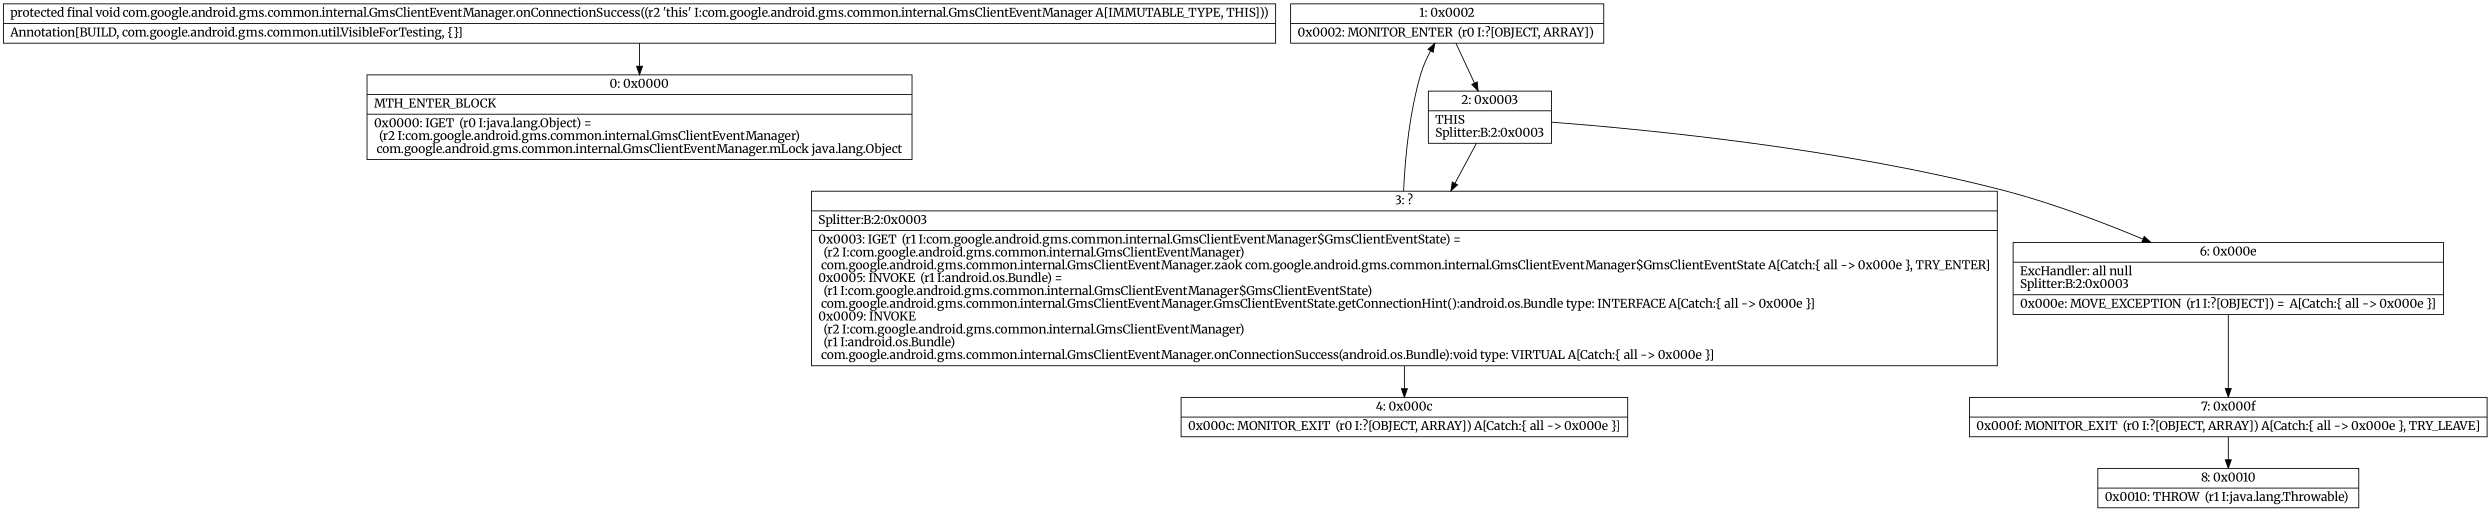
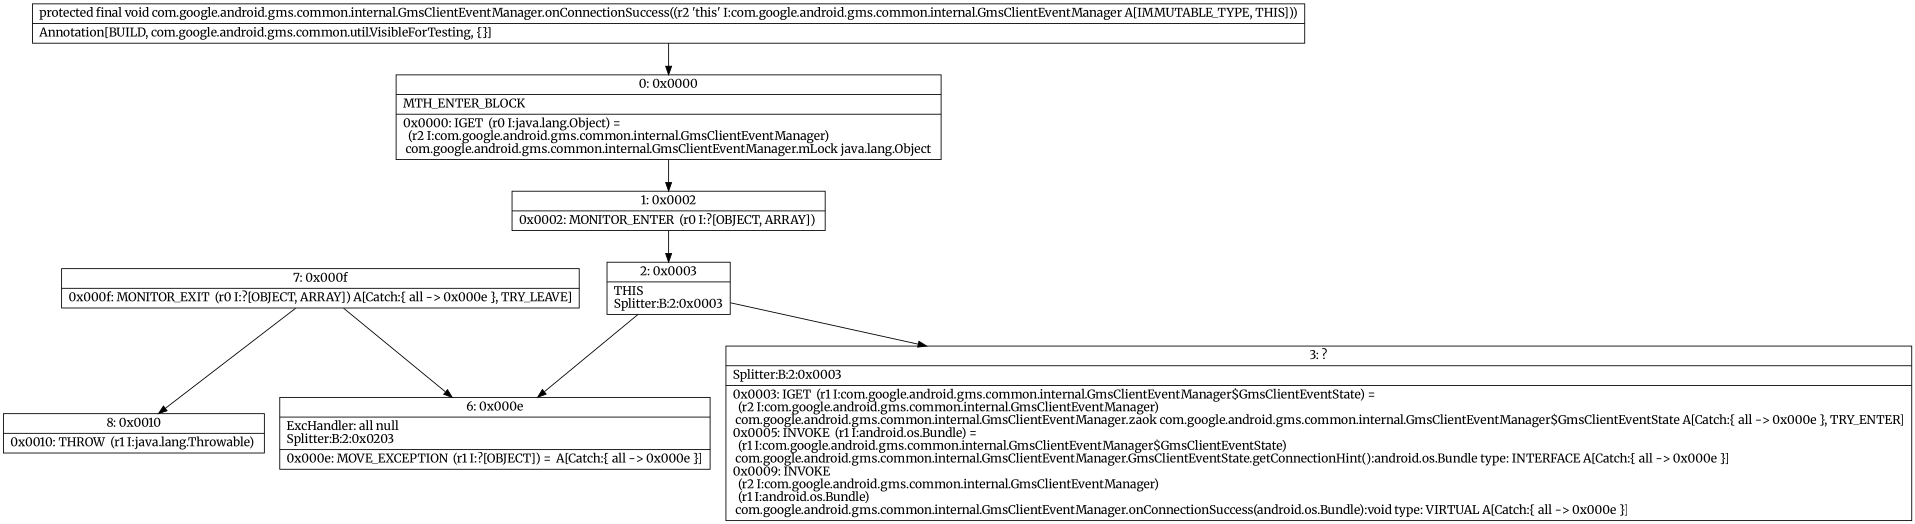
edge "3: ?" -> "1: 0x0002": now "0: 0x0000" -> "1: 0x0002"
node "6: 0x000e": text "Splitter:B:2:0x0003" -> "Splitter:B:2:0x0203"
edge "6: 0x000e" -> "7: 0x000f": reversed
node "4: 0x000c": removed
